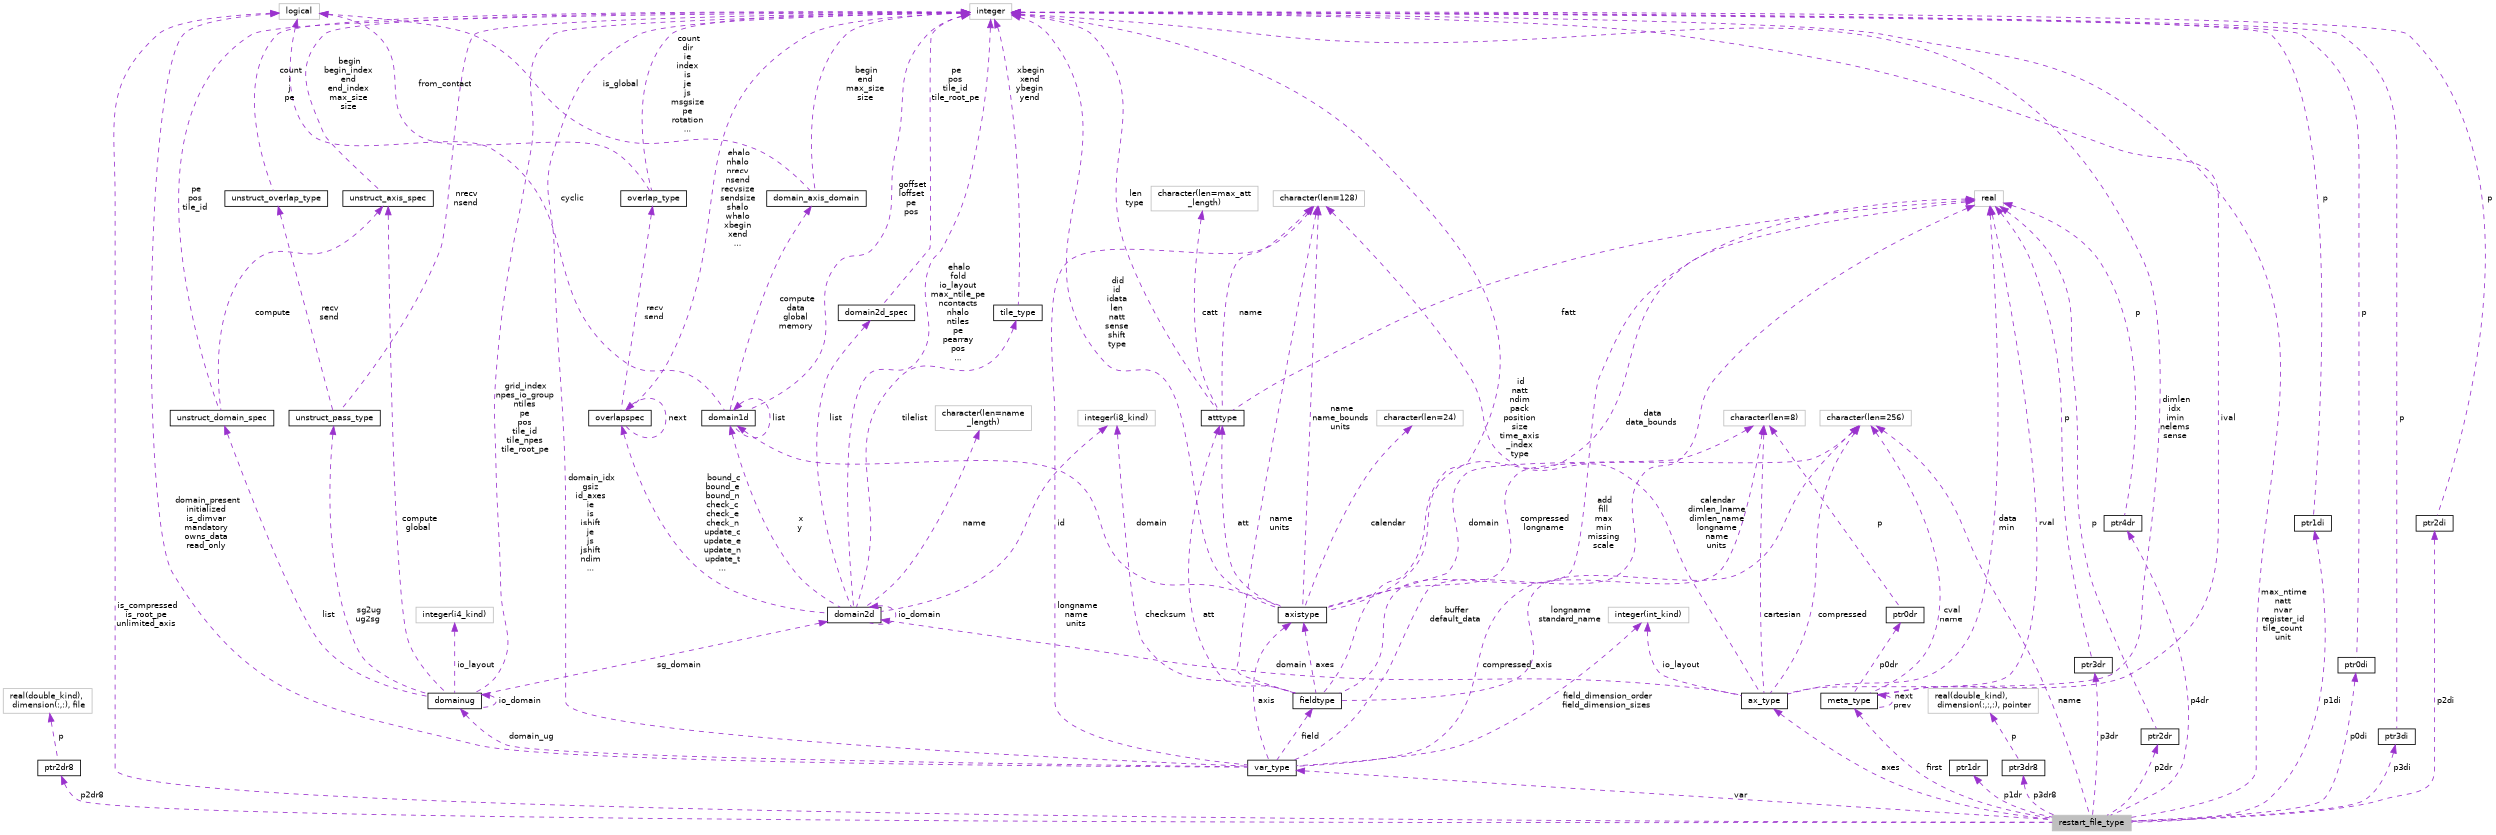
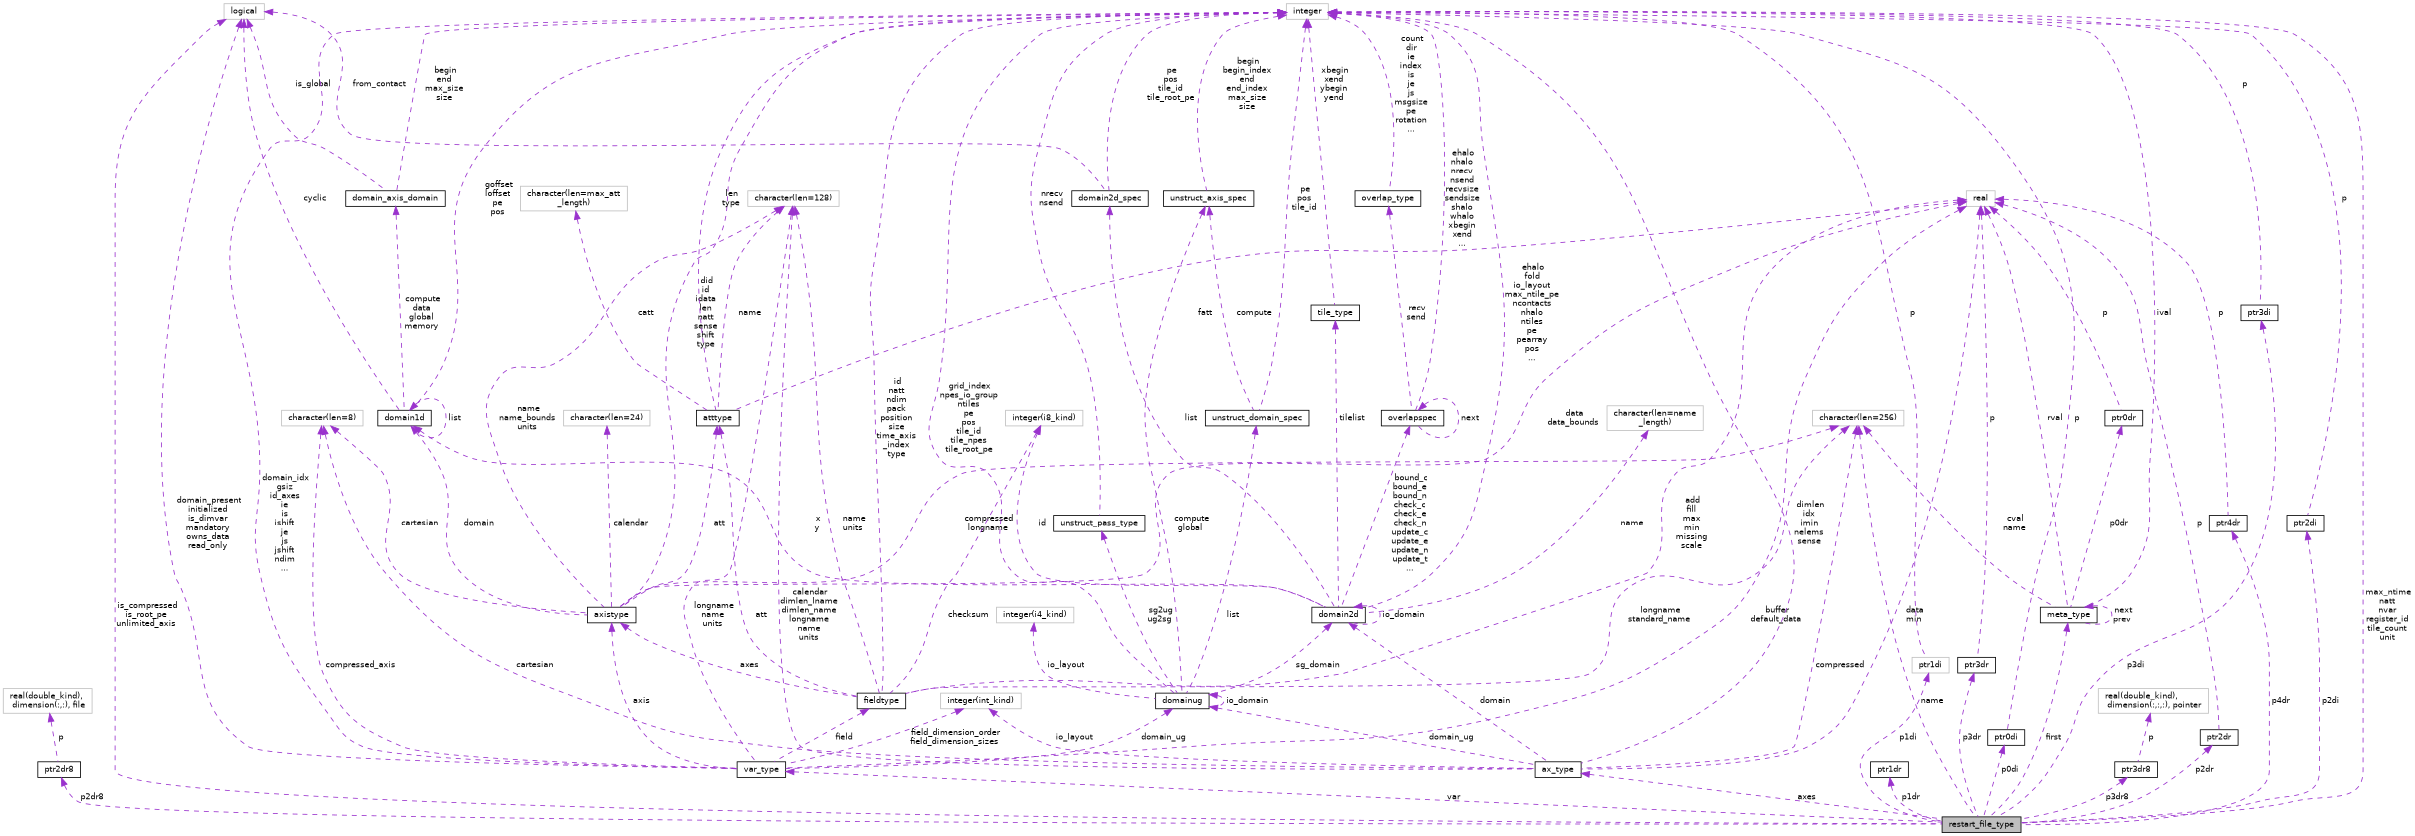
edge "overlap_type" -> "logical": now "domain2d_spec" -> "logical"
node "unstruct_overlap_type": removed
edge "ptr0dr" -> "character(len=8)": now "ptr0dr" -> "real"
edge "axistype" -> "character(len=8)": label " domain" -> " cartesian"
node "ptr1di": color black -> grey75
edge "ax_type" -> "domainug": added, label "domain_ug"
node "restart_file_type": color grey75 -> black
